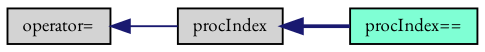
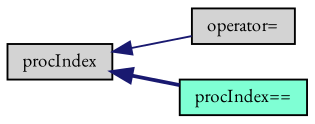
edge "procIndex" -> "operator=": reversed
